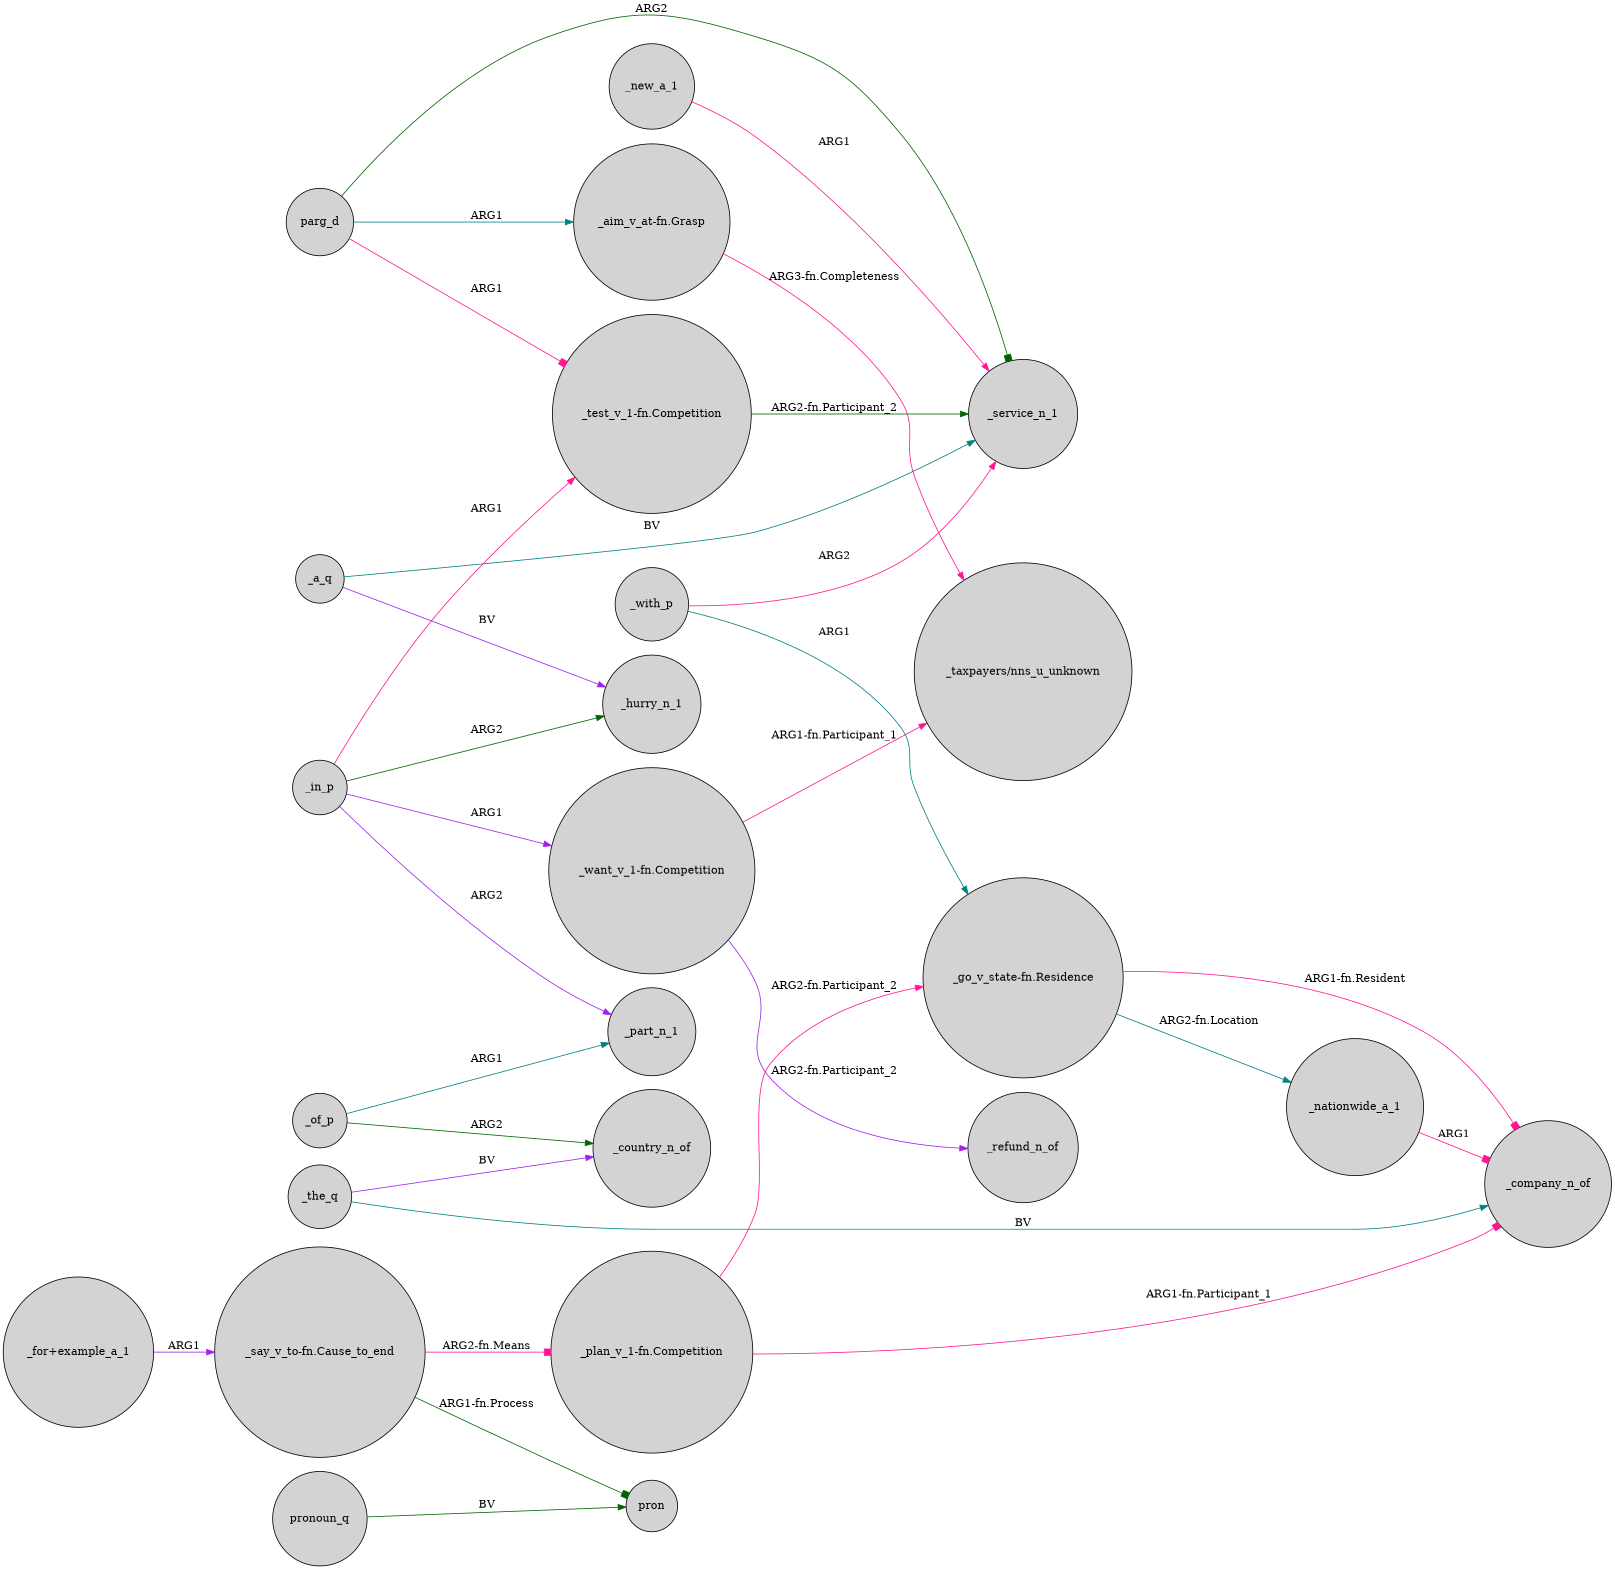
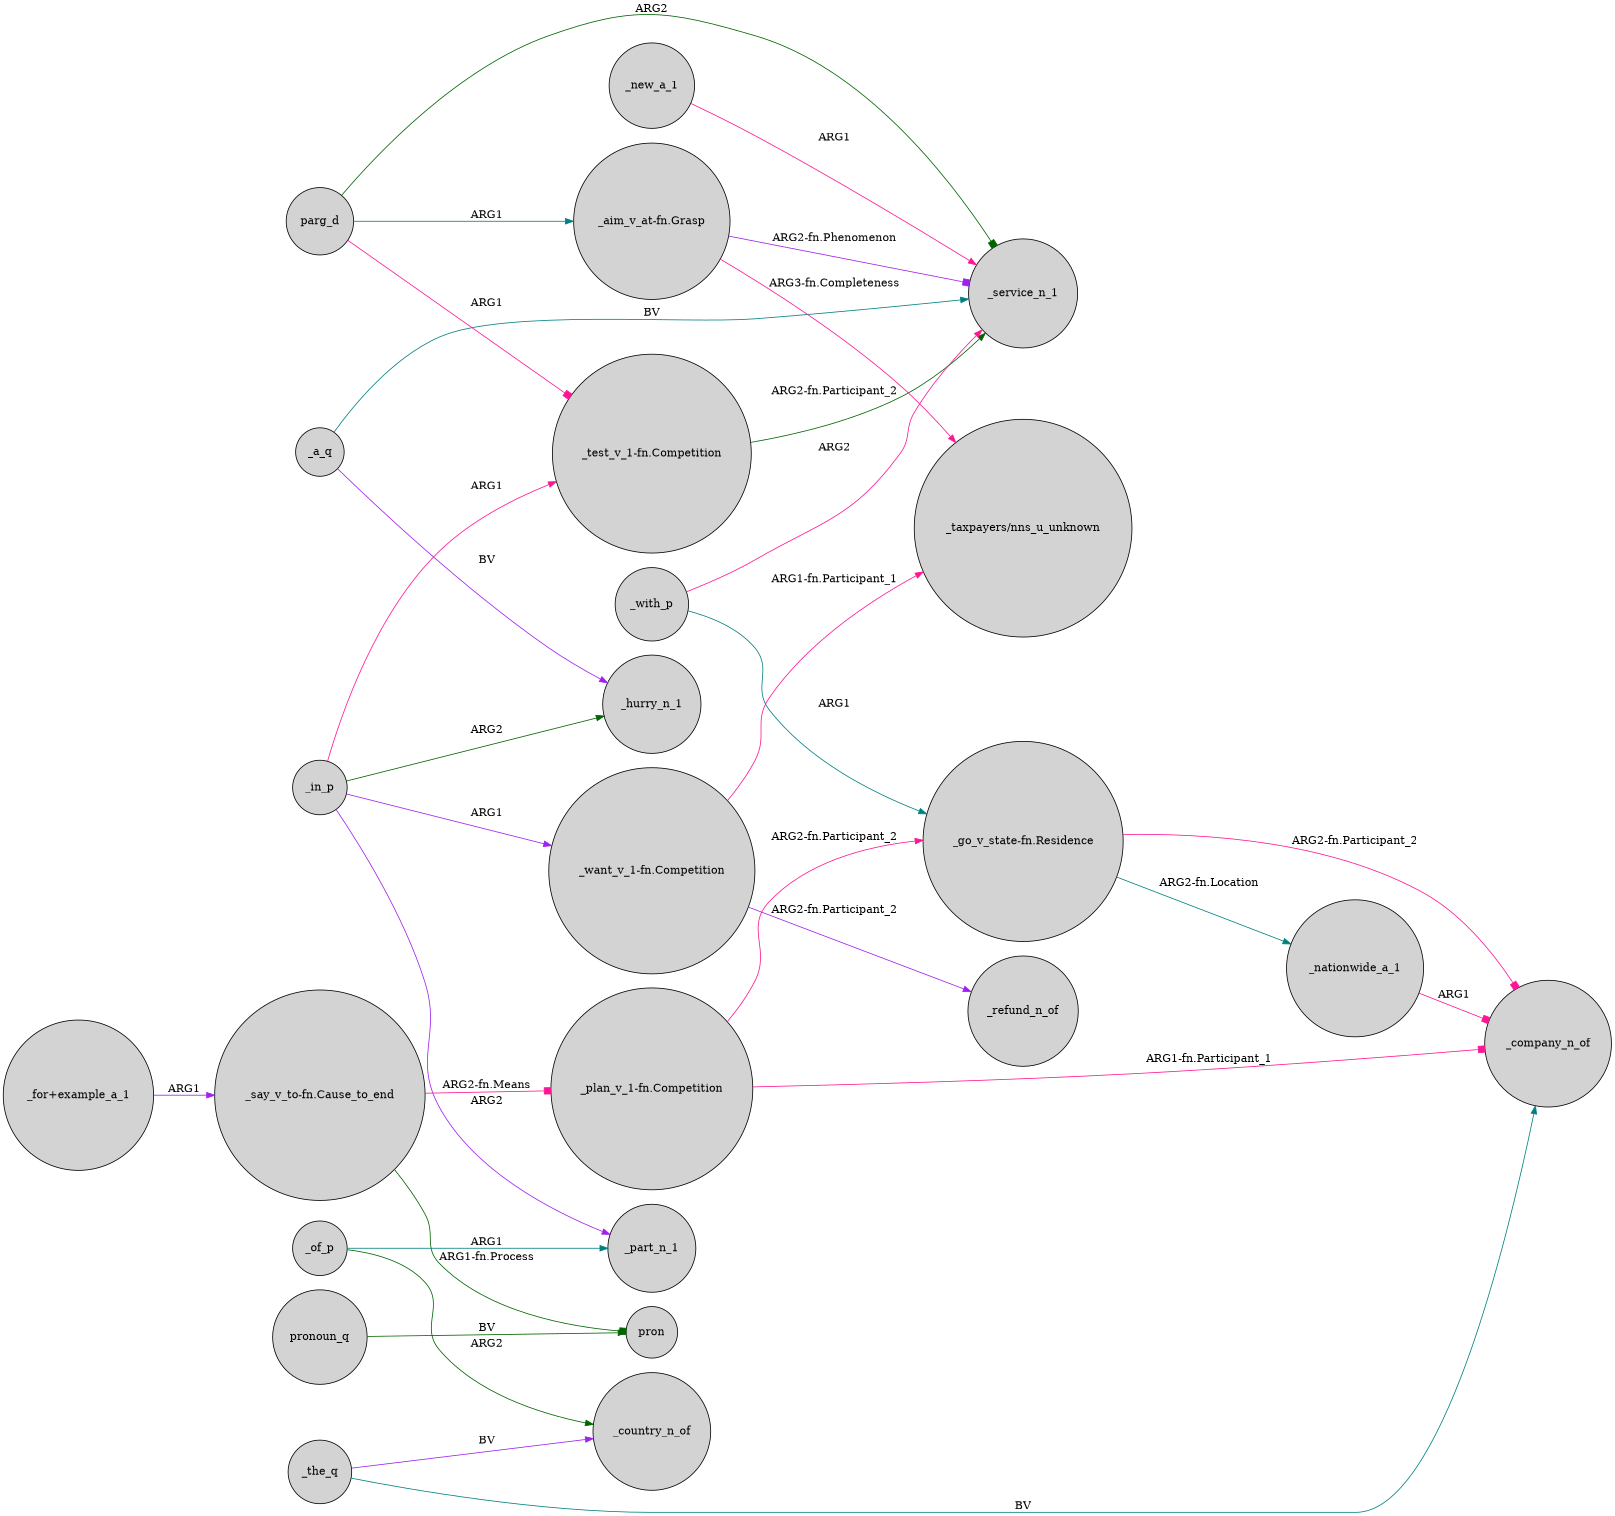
edge "_aim_v_at-fn.Grasp" -> "_service_n_1": added, label "ARG2-fn.Phenomenon"
edge "_go_v_state-fn.Residence" -> "_company_n_of": label "ARG1-fn.Resident" -> "ARG2-fn.Participant_2"
